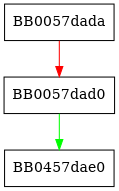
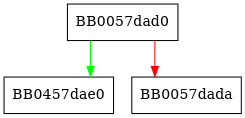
edge "BB0057dada" -> "BB0057dad0": reversed
